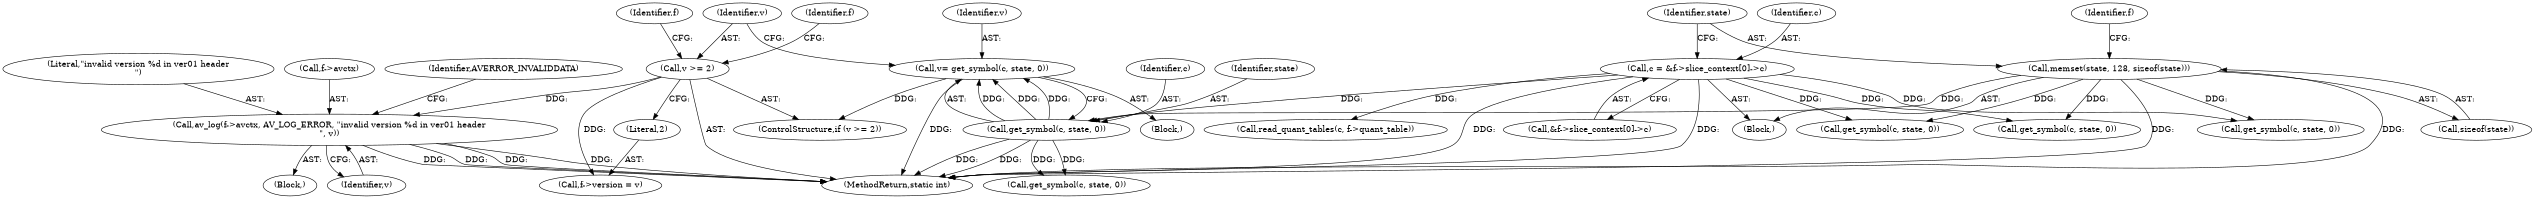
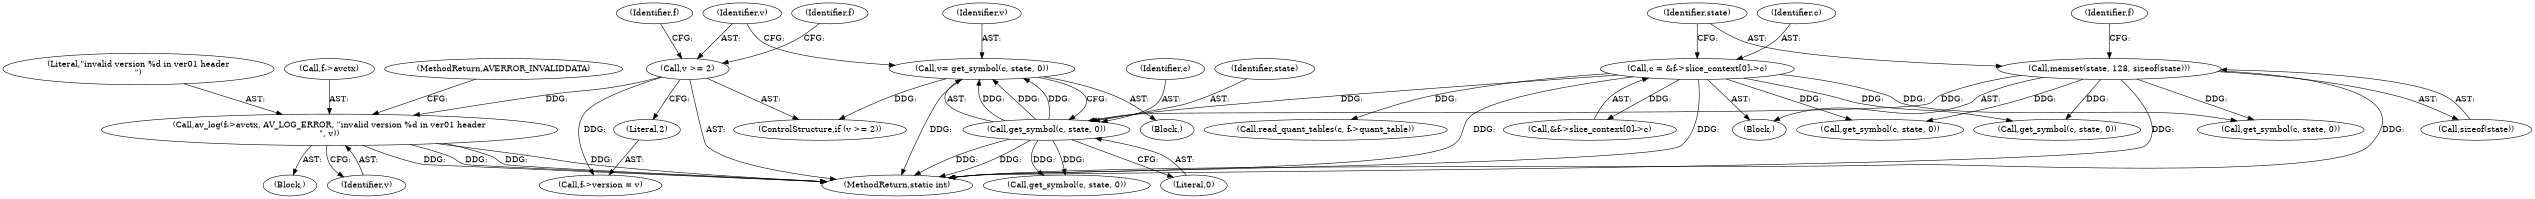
node "(Identifier,AVERROR_INVALIDDATA)": label "(Identifier,AVERROR_INVALIDDATA)" -> "(MethodReturn,AVERROR_INVALIDDATA)"
edge "(Call,c = &f->slice_context[0]->c)" -> "(Call,&f->slice_context[0]->c)": label "CFG: " -> "DDG: "
node "(Literal,0)": added
